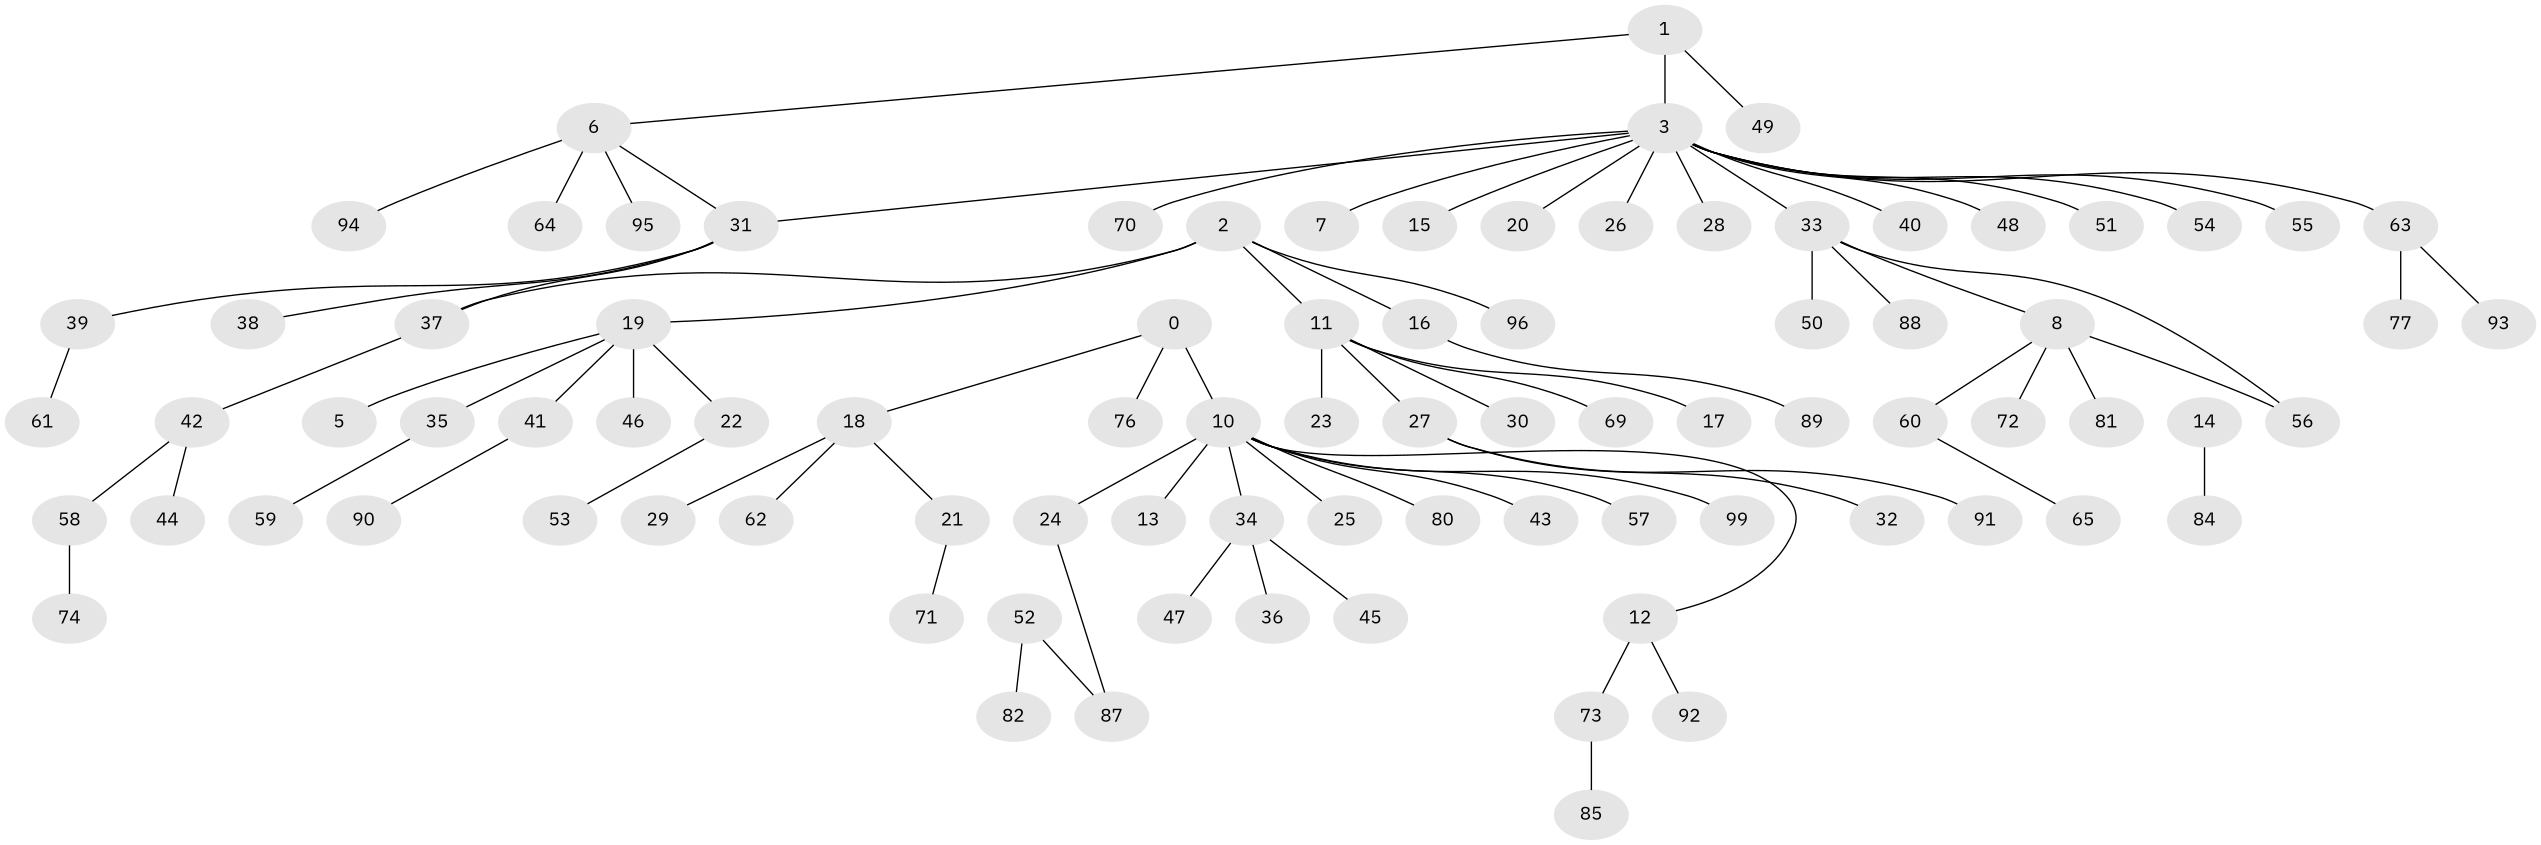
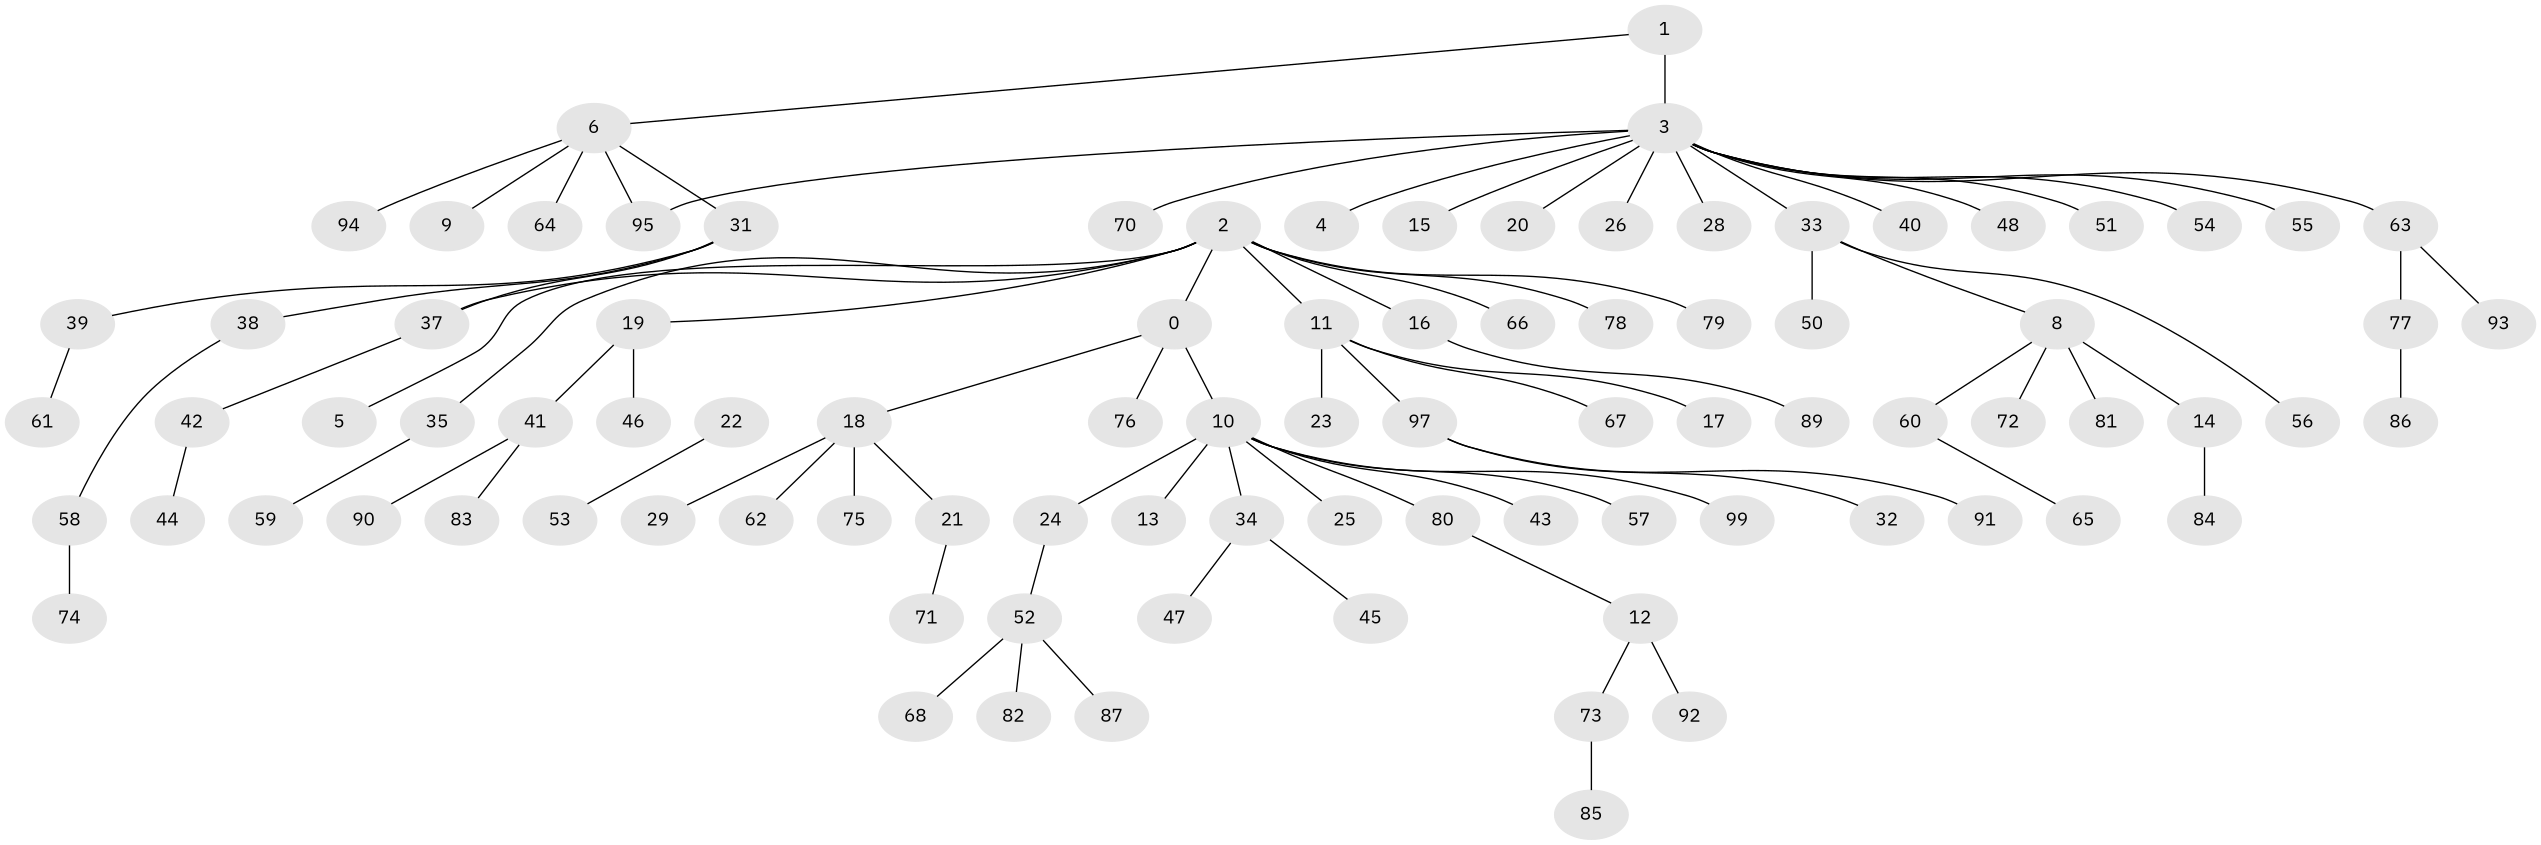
node "49": removed
edge "3" -- "31": now "3" -- "95"
node "9": added
node "7": label "7" -> "4"
edge "2" -- "0": added
node "96": label "96" -> "66"
node "78": added
node "79": added
node "88": removed
edge "19" -- "5": now "2" -- "5"
edge "8" -- "56": now "8" -- "14"
edge "19" -- "35": now "2" -- "35"
edge "19" -- "22": removed
node "27": label "27" -> "97"
node "30": removed
node "69": label "69" -> "67"
node "86": added
edge "10" -- "12": now "80" -- "12"
edge "42" -- "58": now "38" -- "58"
node "83": added
node "75": added
edge "24" -- "87": now "24" -- "52"
node "36": removed
node "68": added
